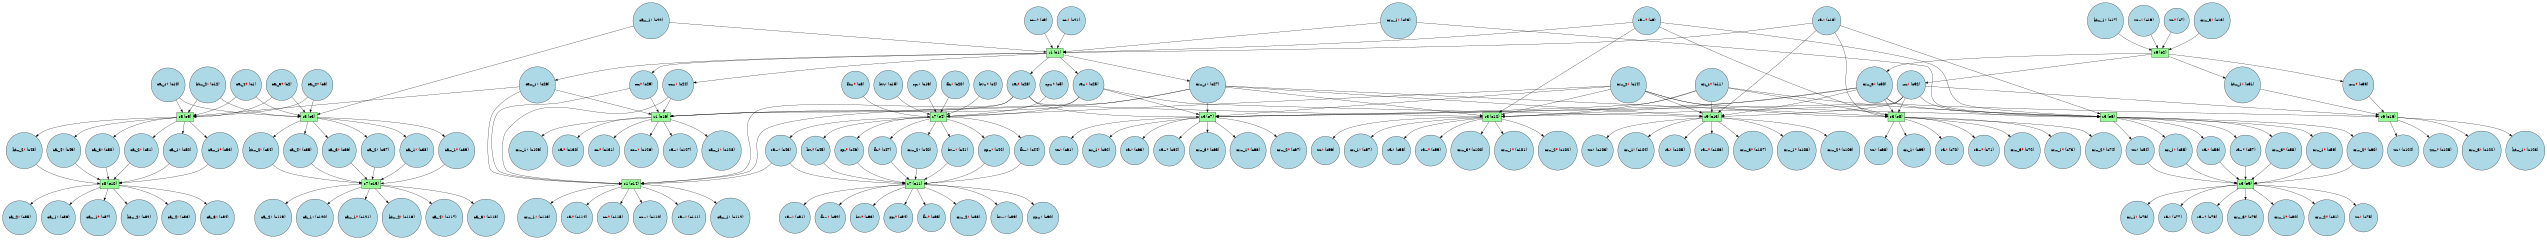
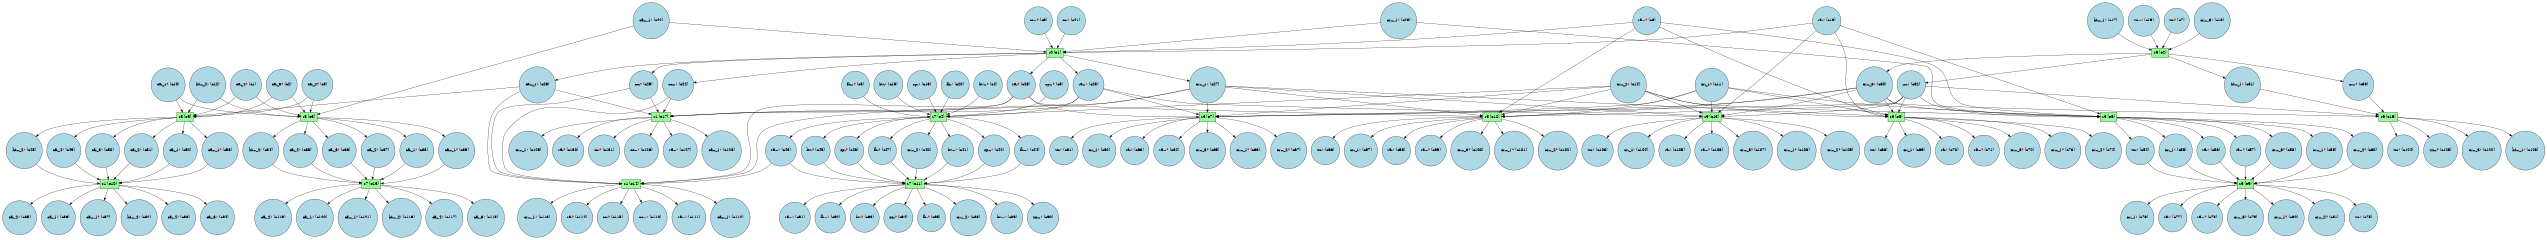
node "r1 (e1)": label "r1 (e1)" -> "r0 (e1)"
node "r1 (e16)": label "r1 (e16)" -> "r1 (e17)"
node "r8 (e10)": label "r8 (e10)" -> "r1 (e10)"
